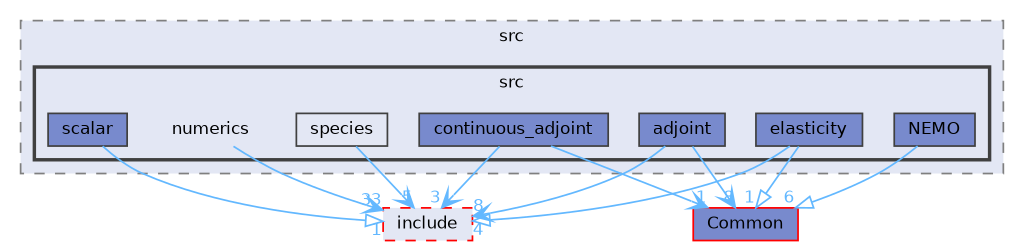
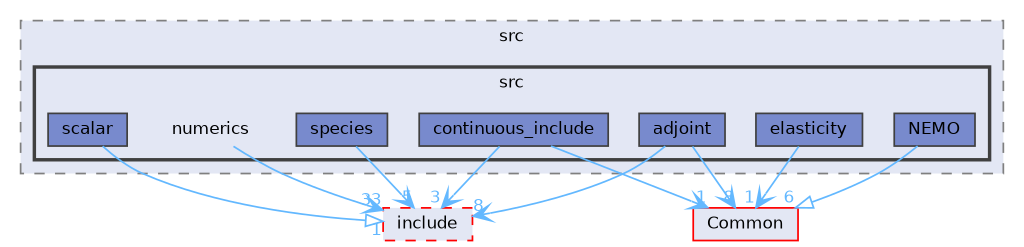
node "species": fillcolor #e3e7f4 -> #788acd
node "continuous_adjoint": label "continuous_adjoint" -> "continuous_include"
edge "elasticity" -> "Common": arrowhead onormal -> vee
edge "elasticity" -> "include": removed
node "Common": fillcolor #788acd -> #e3e7f4
